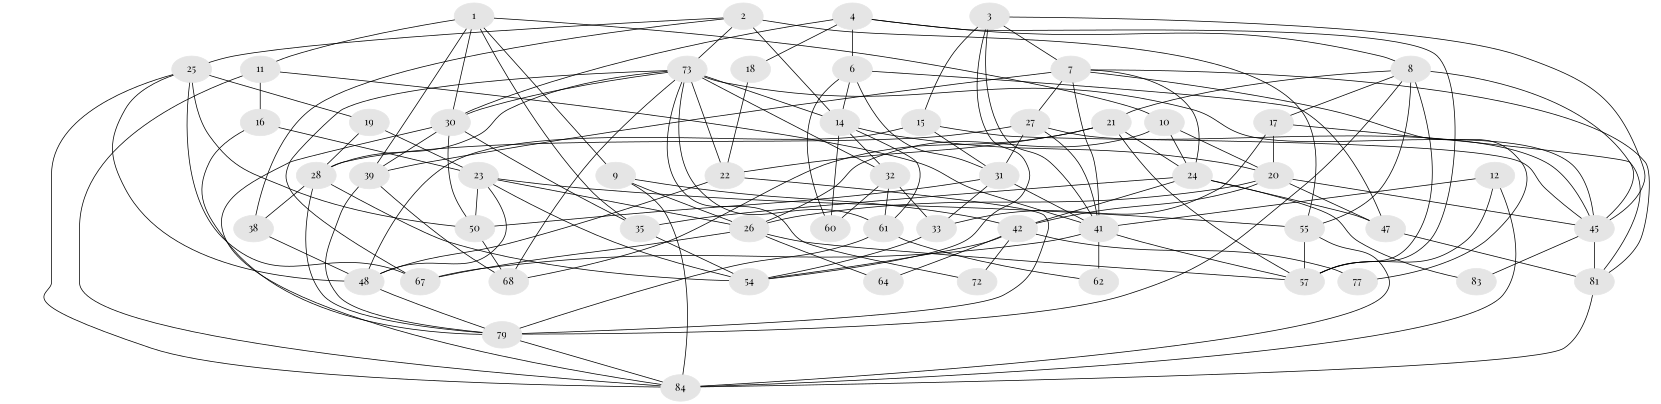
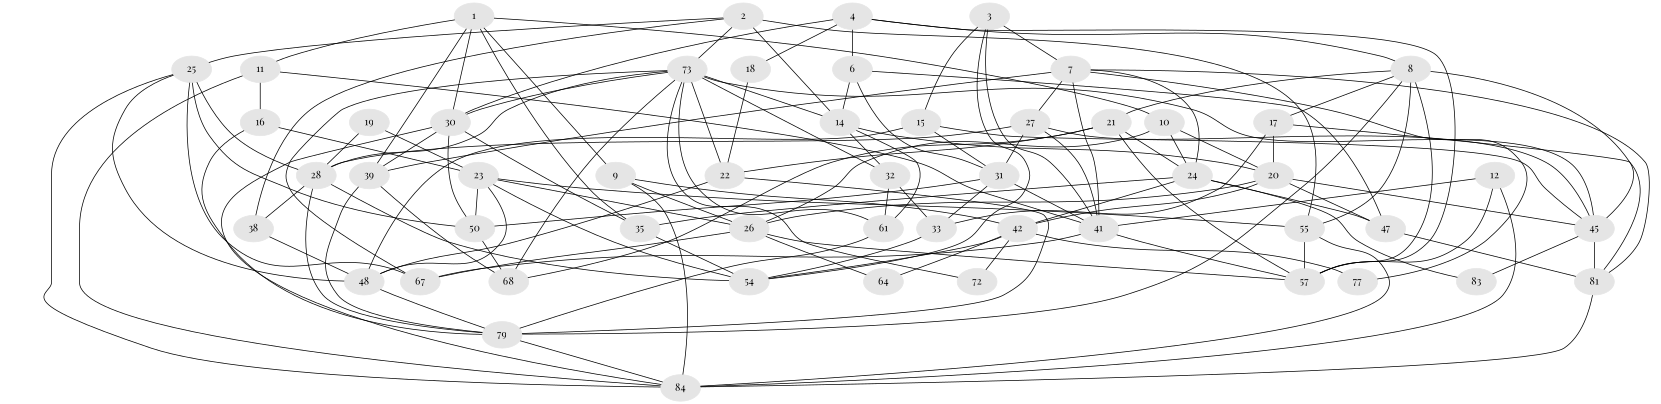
edge "3" -- "45": removed
edge "25" -- "19": now "25" -- "28"
node "60": removed
node "62": removed
